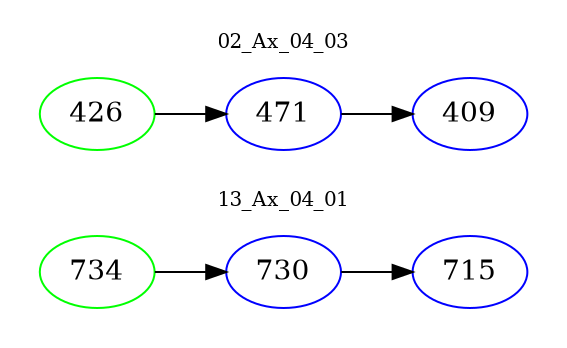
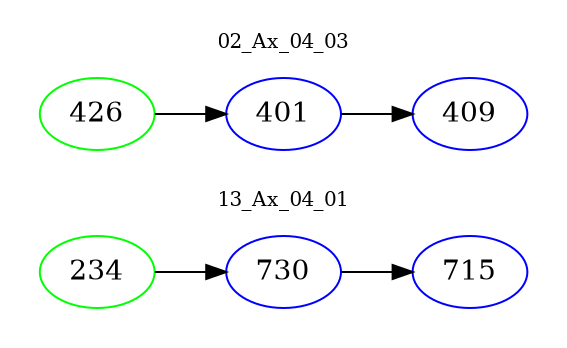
node "471": label "471" -> "401"
node "734": label "734" -> "234"
